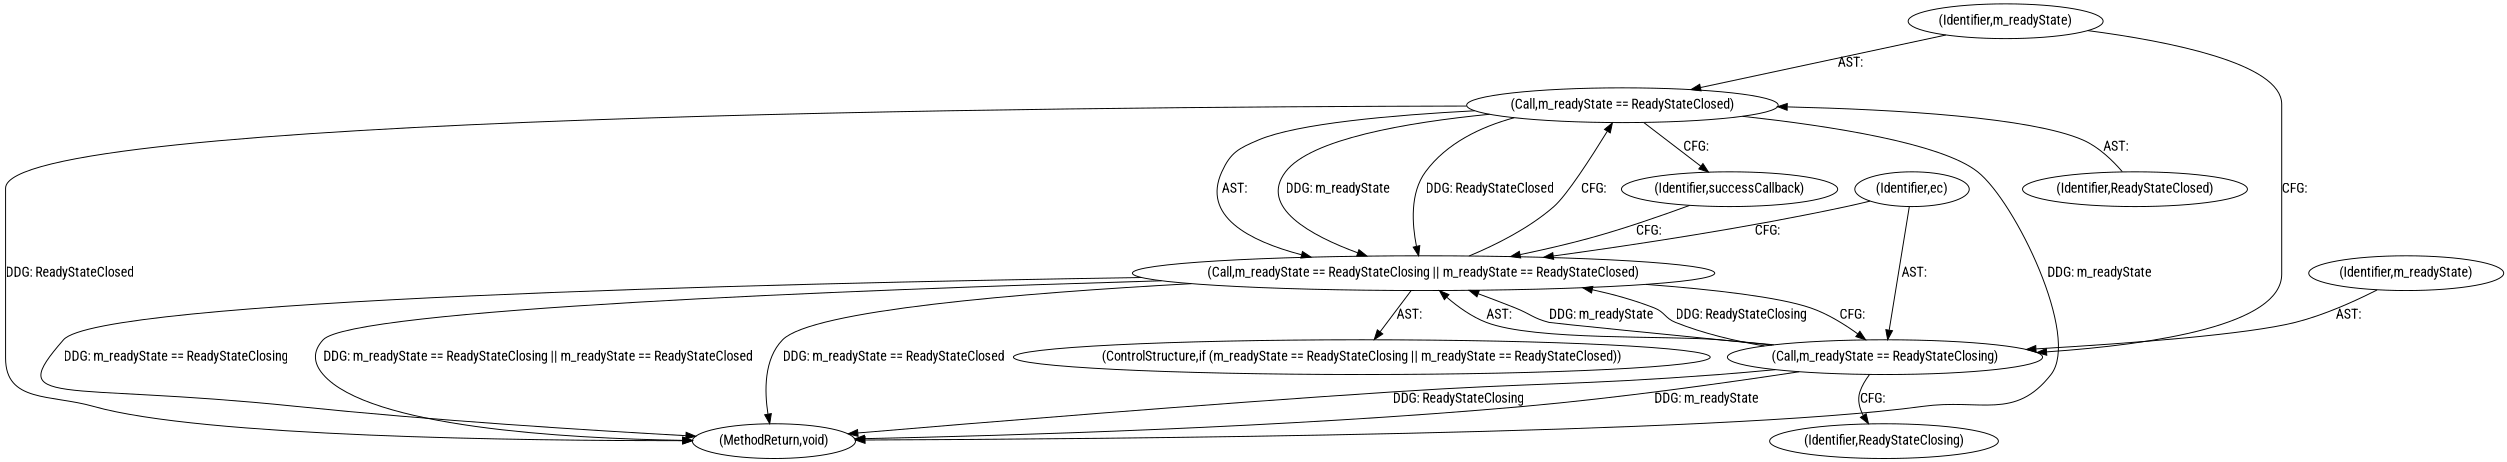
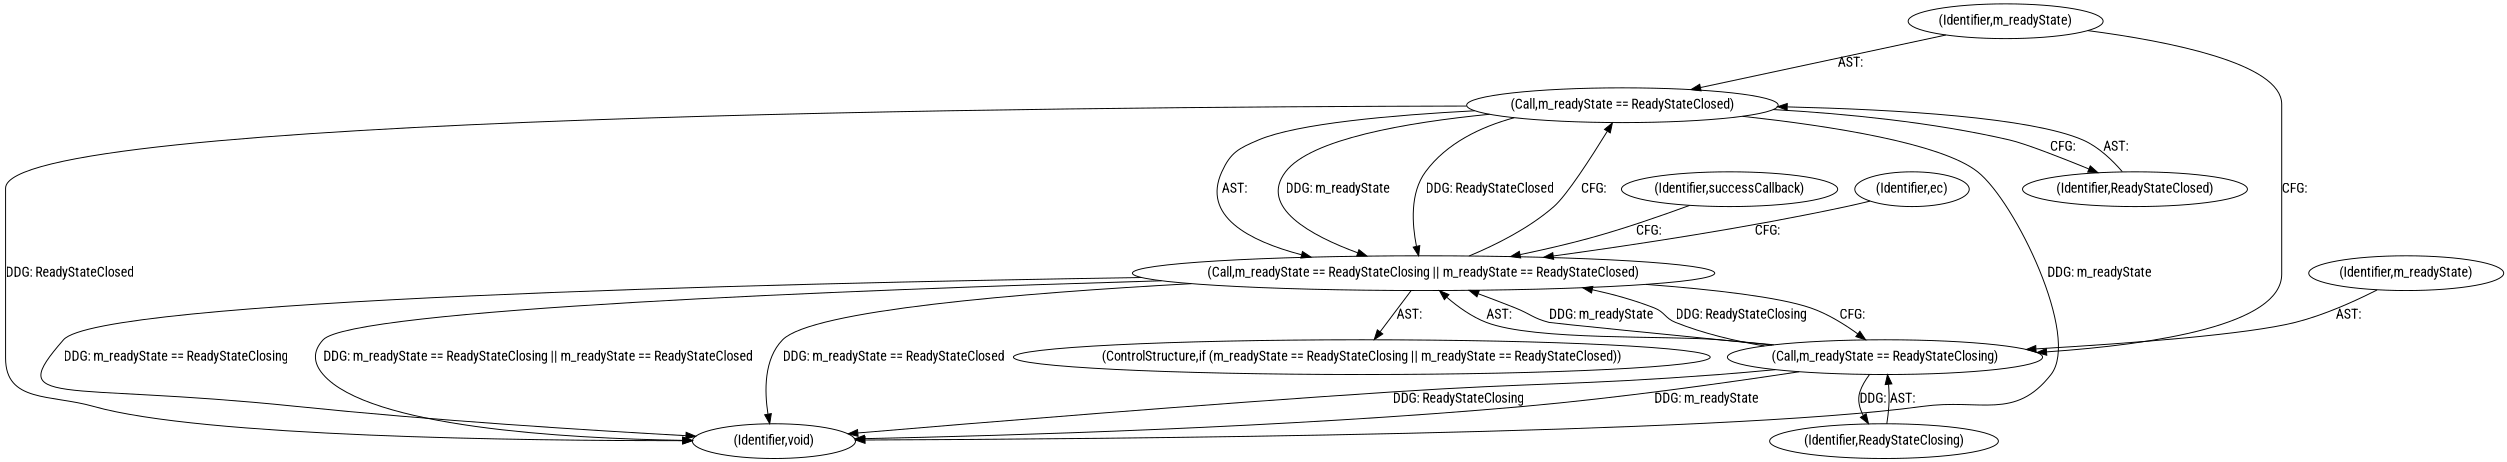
edge "(Call,m_readyState == ReadyStateClosed)" -> "(Identifier,successCallback)": now "(Call,m_readyState == ReadyStateClosed)" -> "(Identifier,ReadyStateClosed)"
edge "(Identifier,ec)" -> "(Call,m_readyState == ReadyStateClosing)": now "(Identifier,ReadyStateClosing)" -> "(Call,m_readyState == ReadyStateClosing)"
edge "(Call,m_readyState == ReadyStateClosing)" -> "(Identifier,ReadyStateClosing)": label "CFG: " -> "DDG: "
node "(MethodReturn,void)": label "(MethodReturn,void)" -> "(Identifier,void)"
